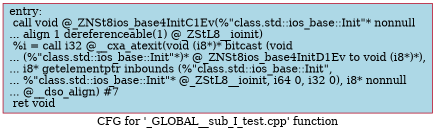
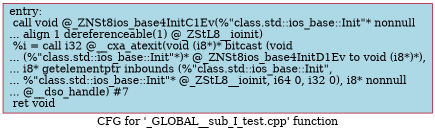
node "entry:": text "... @__dso_align) #7" -> "... @__dso_handle) #7"
